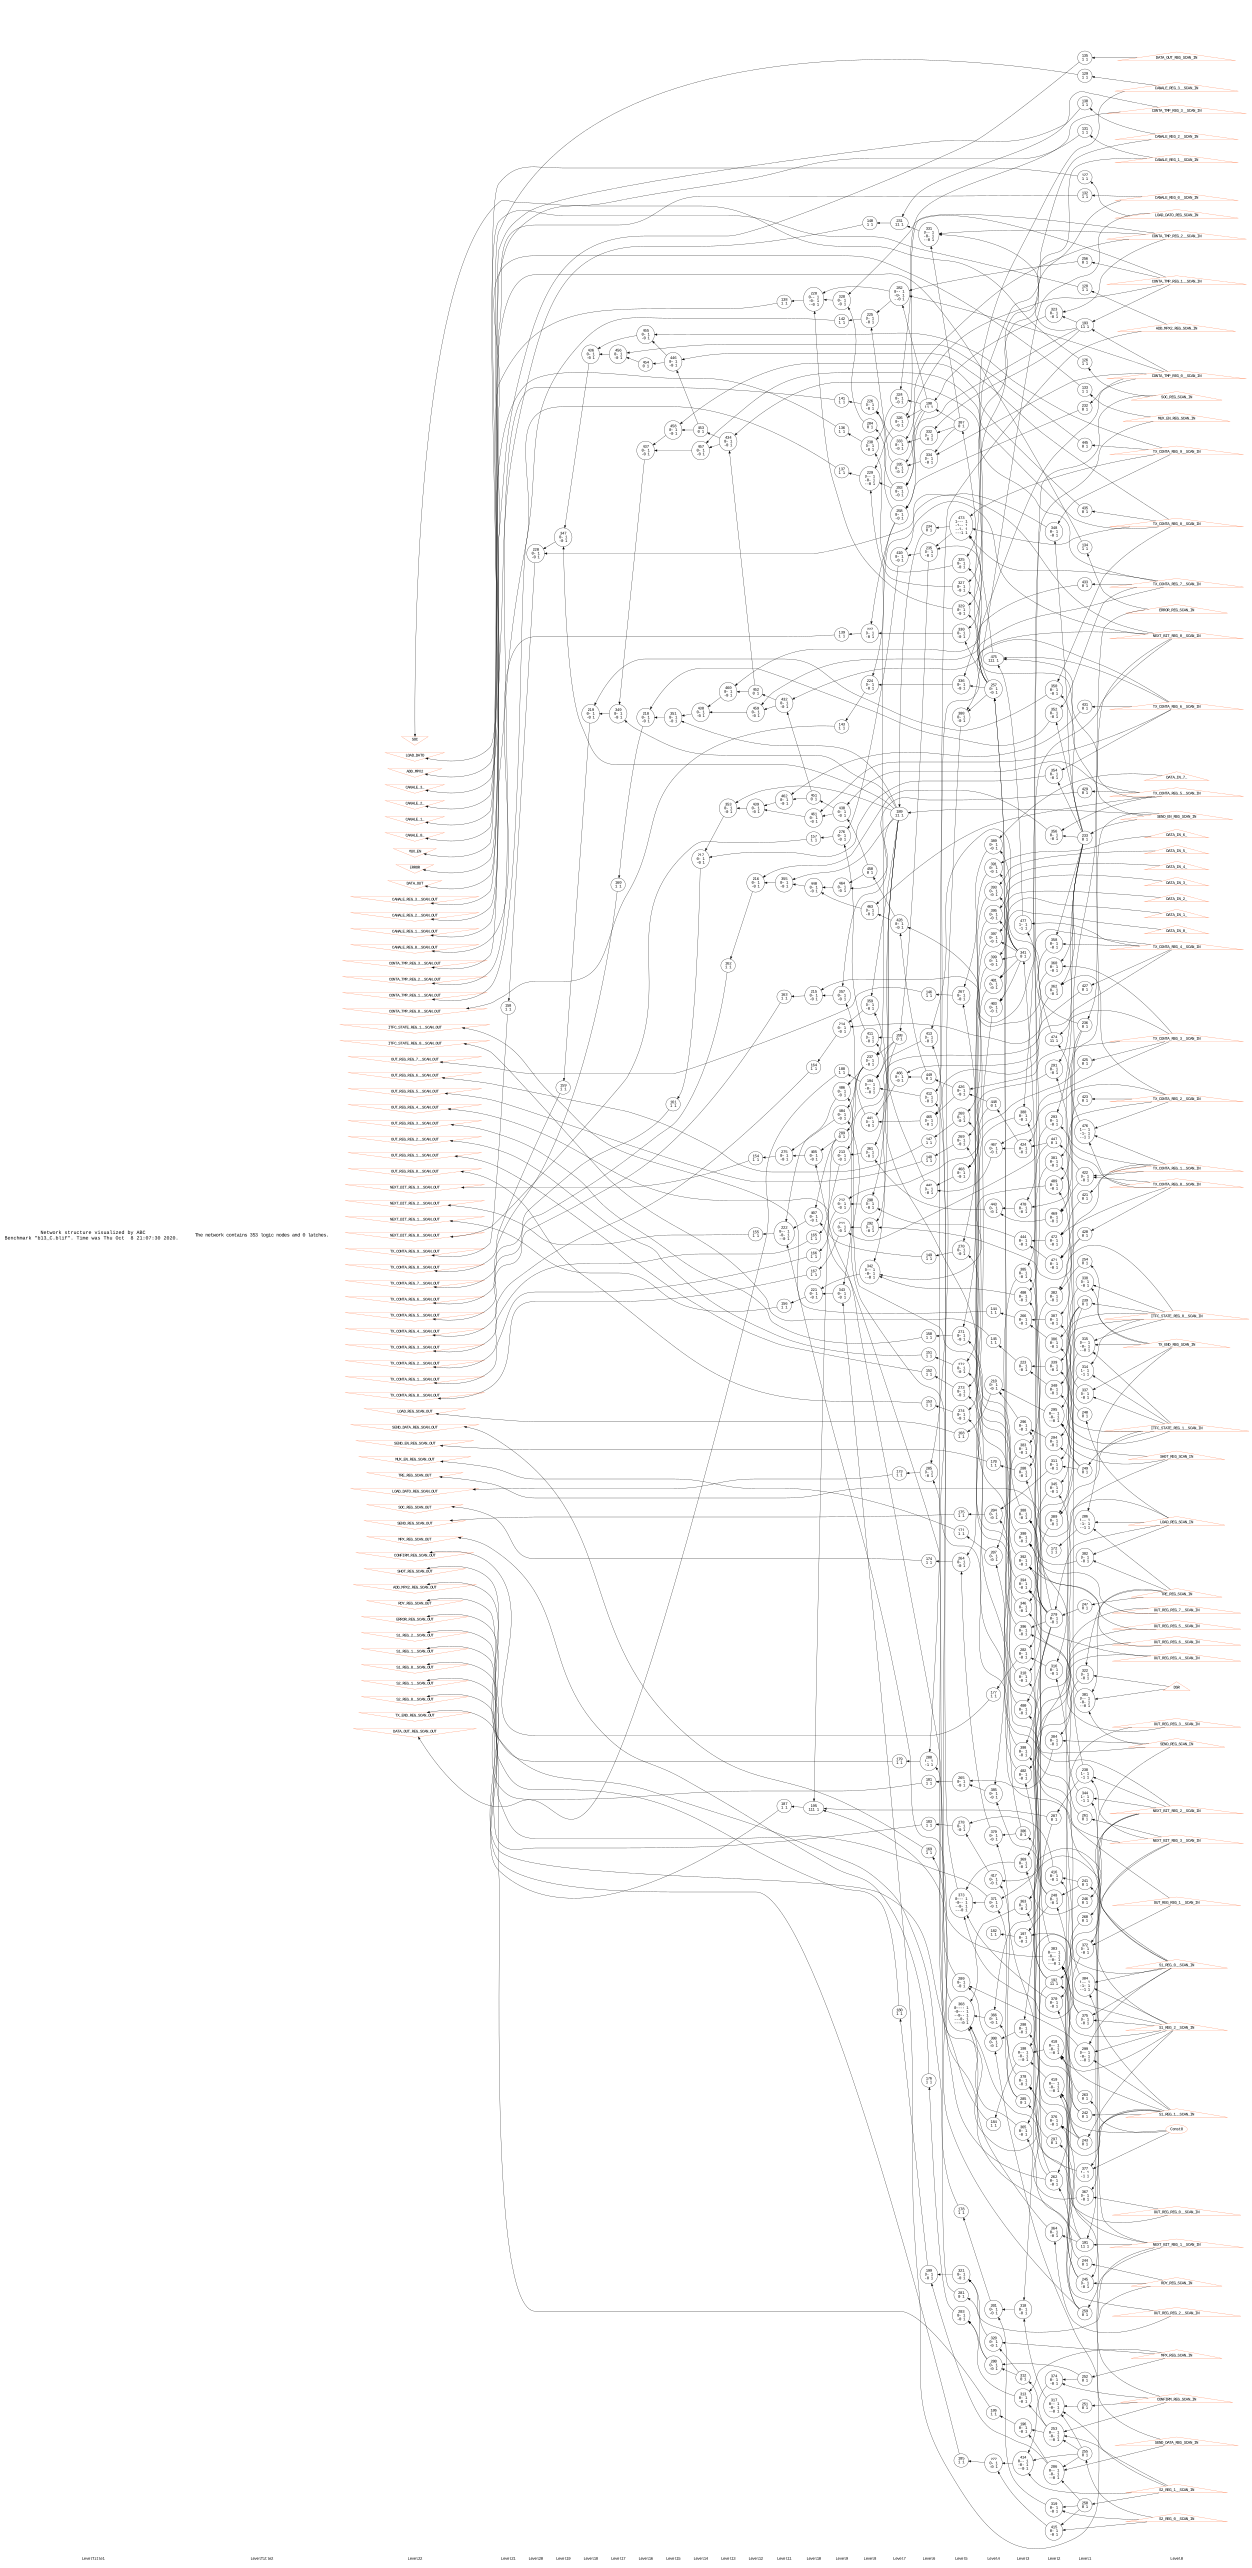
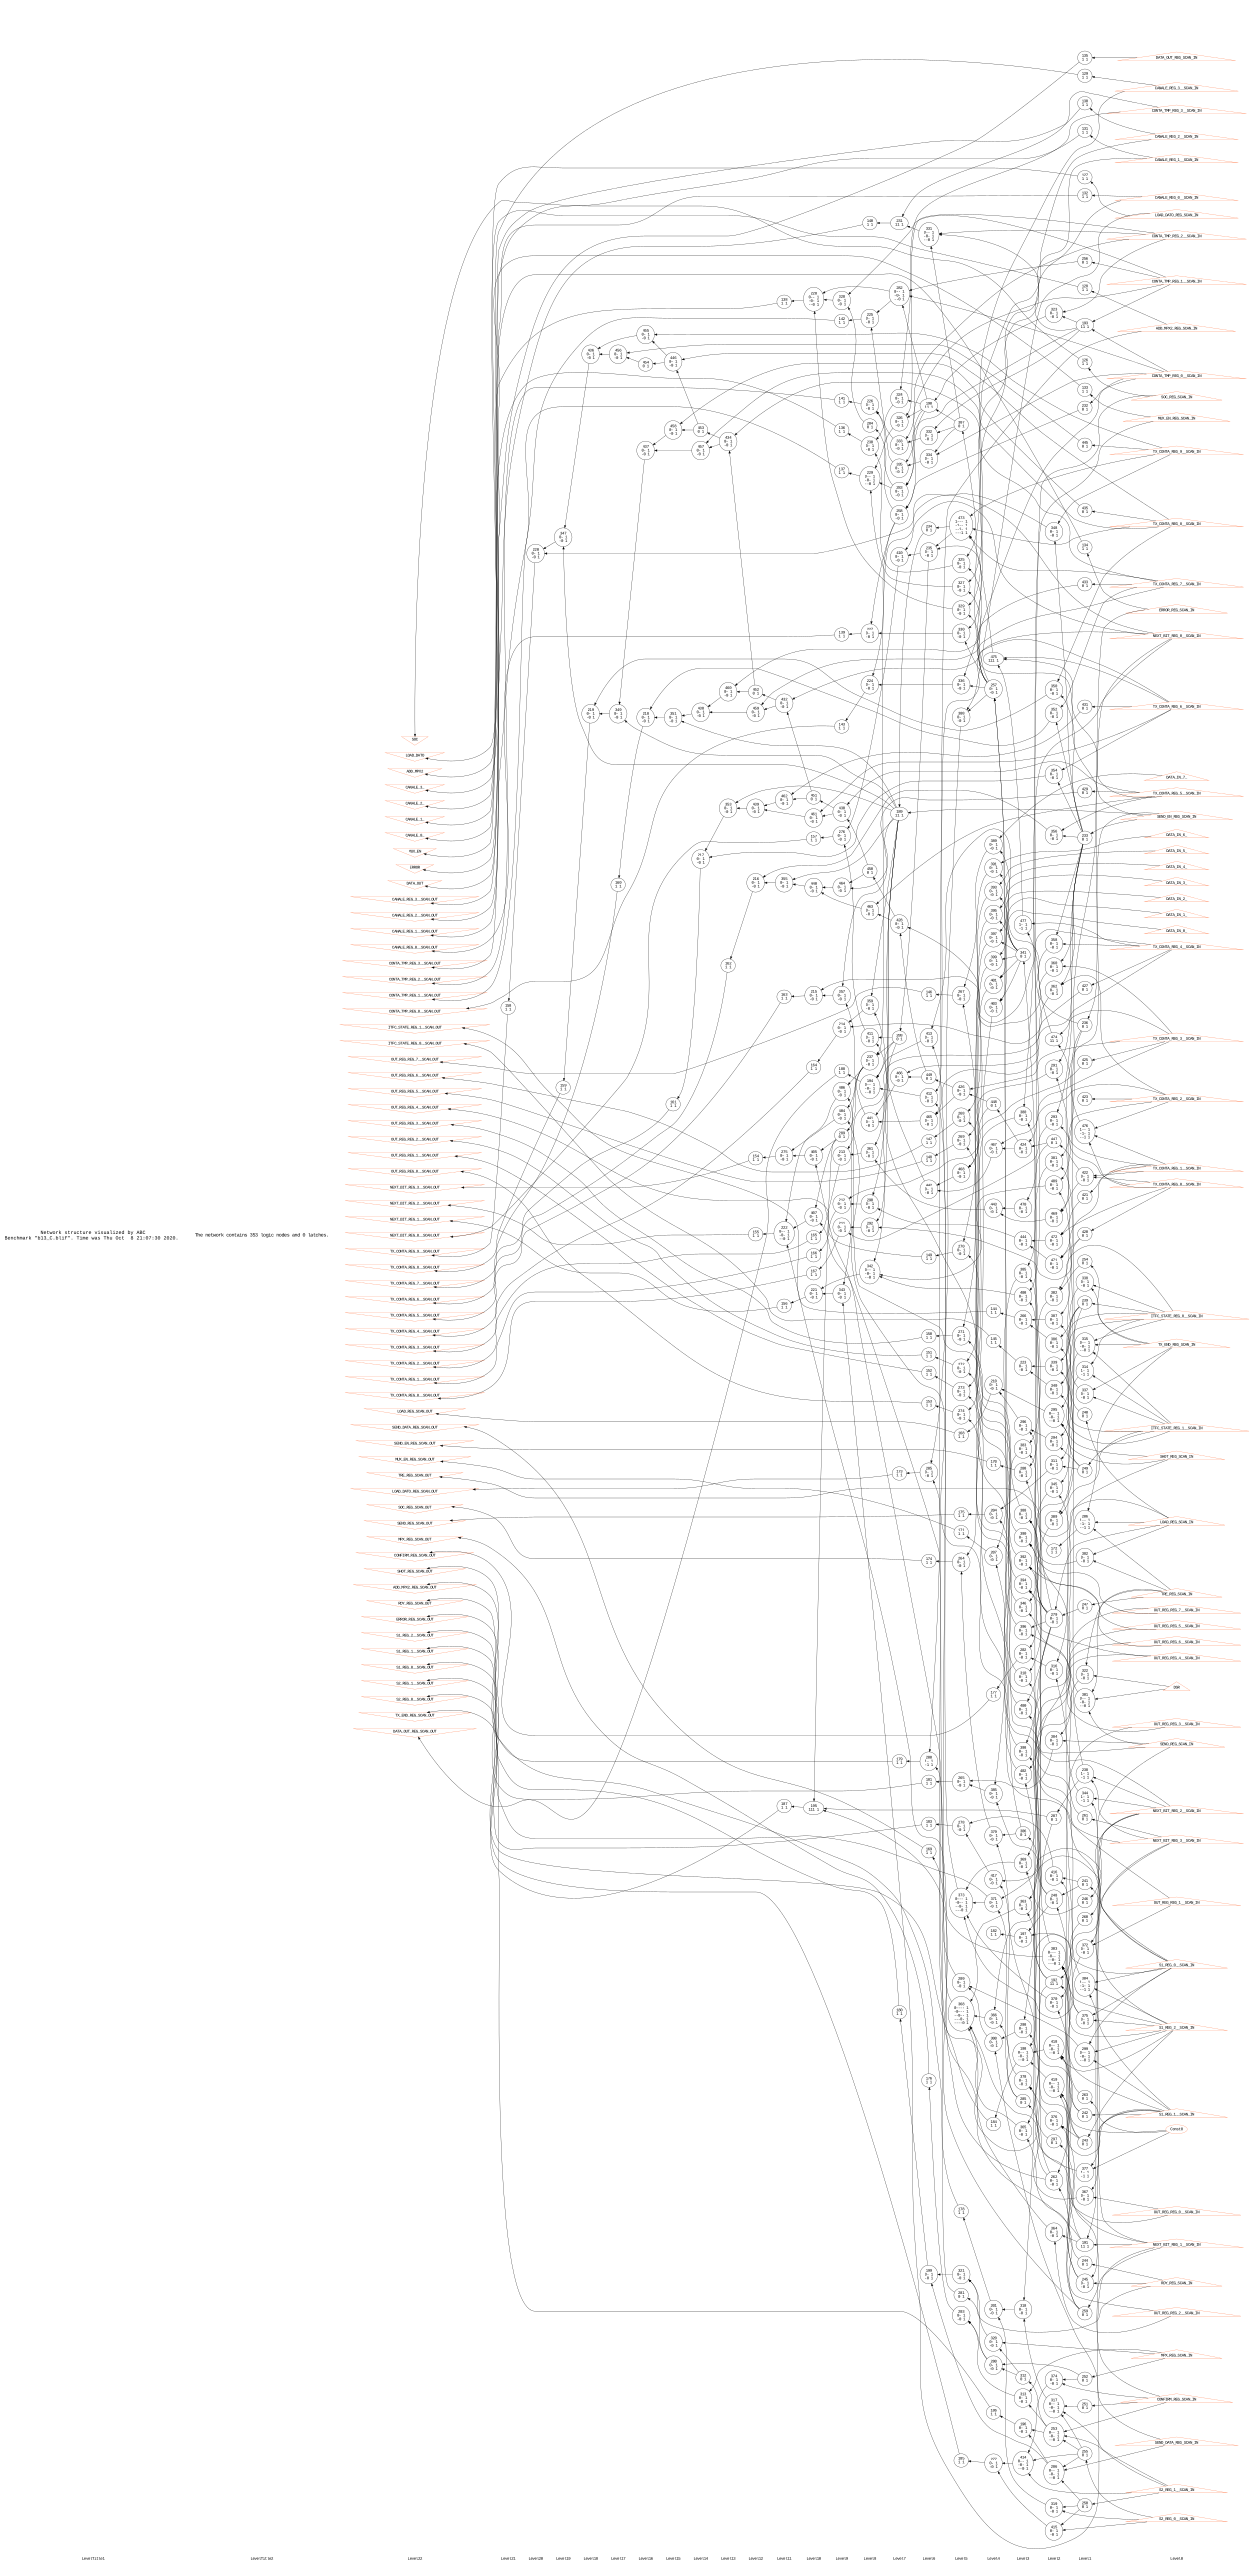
edge "423 0 1" -> "470 0- 1 -0 1": removed
